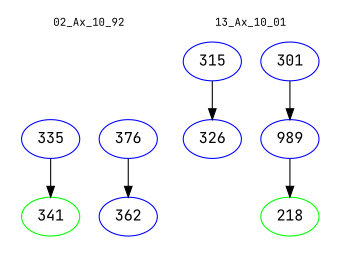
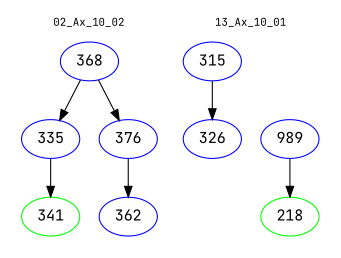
cluster "02_Ax_10_92": label "02_Ax_10_92" -> "02_Ax_10_02"
node "368": added
node "301": removed
